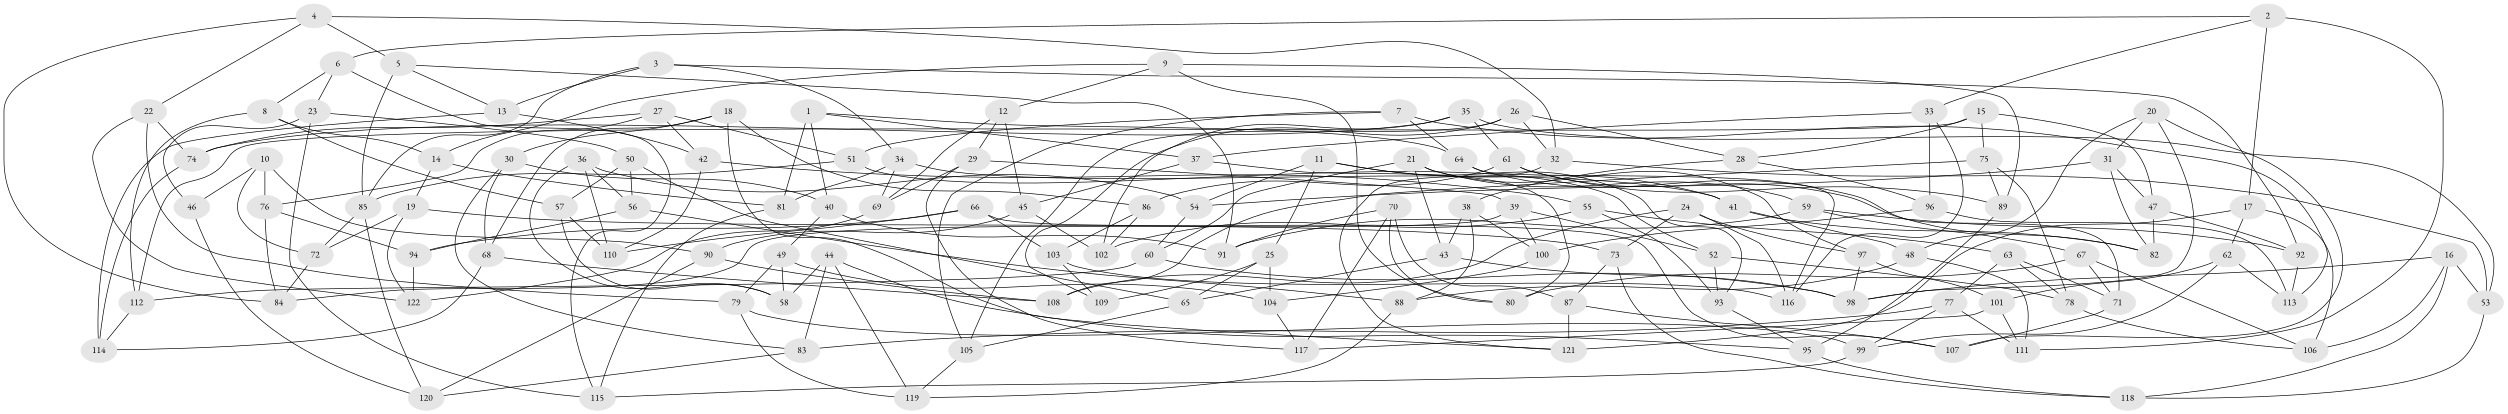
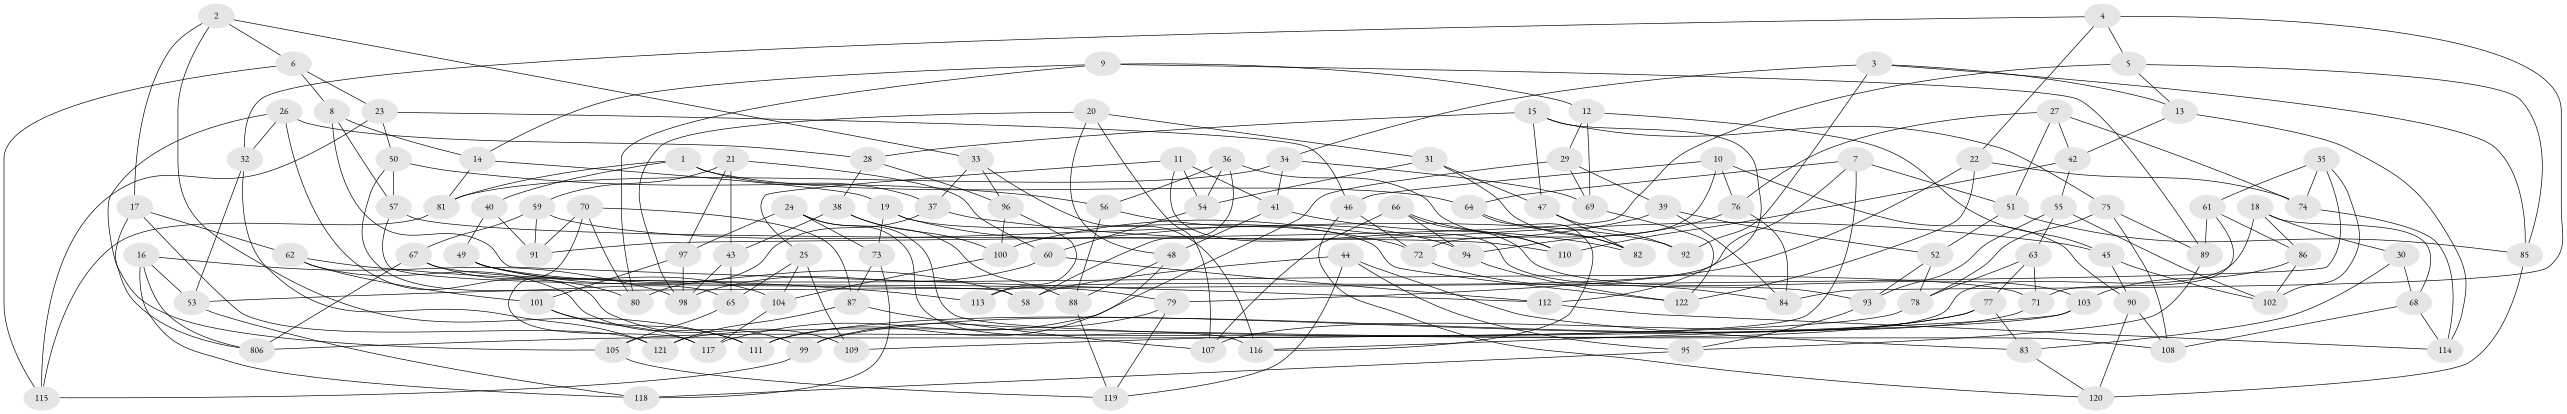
edge "30" -- "40": removed
edge "85" -- "72": now "46" -- "72"
edge "92" -- "113": removed
node "106": label "106" -> "806"
